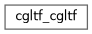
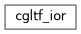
node "cgltf_cgltf": label "cgltf_cgltf" -> "cgltf_ior"
